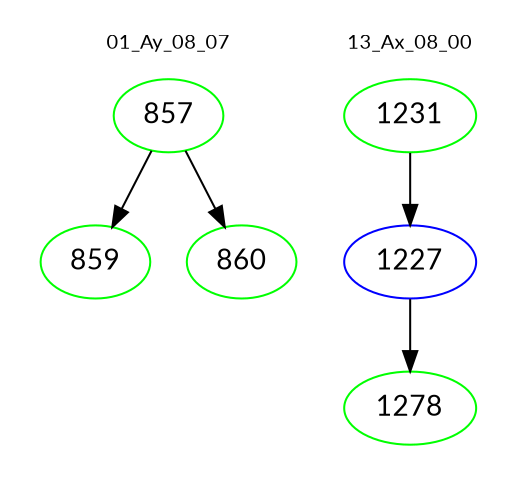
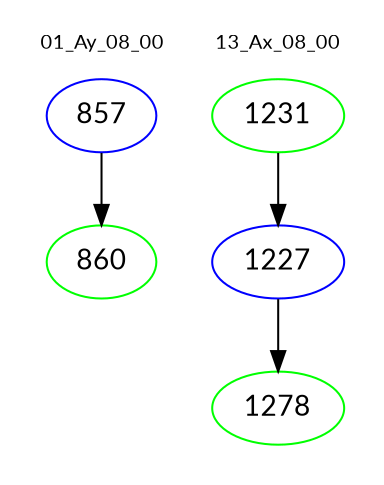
cluster "01_Ay_08_07": label "01_Ay_08_07" -> "01_Ay_08_00"
node "857": color green -> blue
node "859": removed
